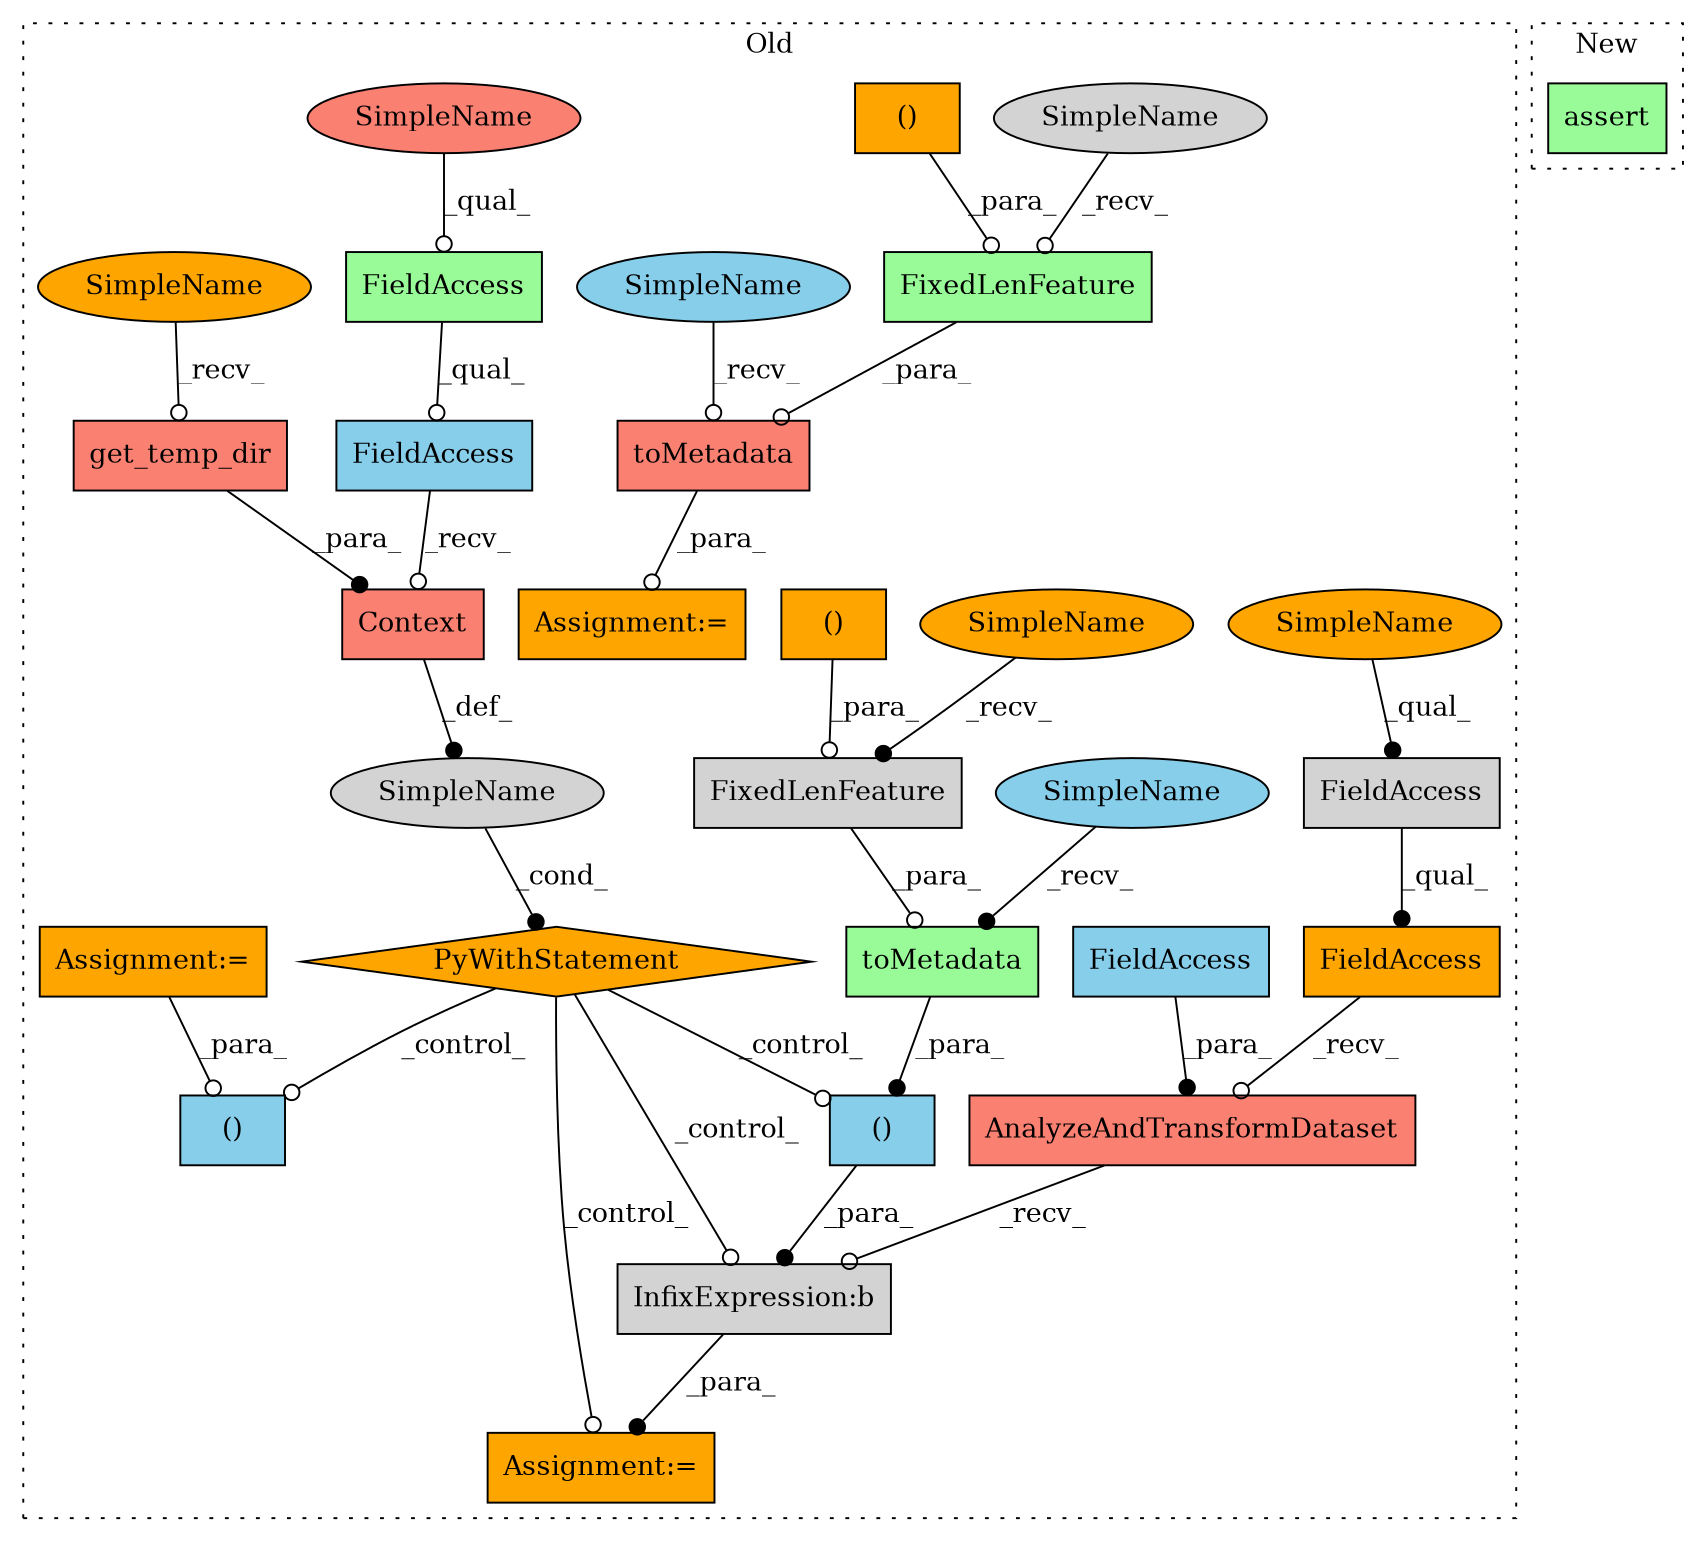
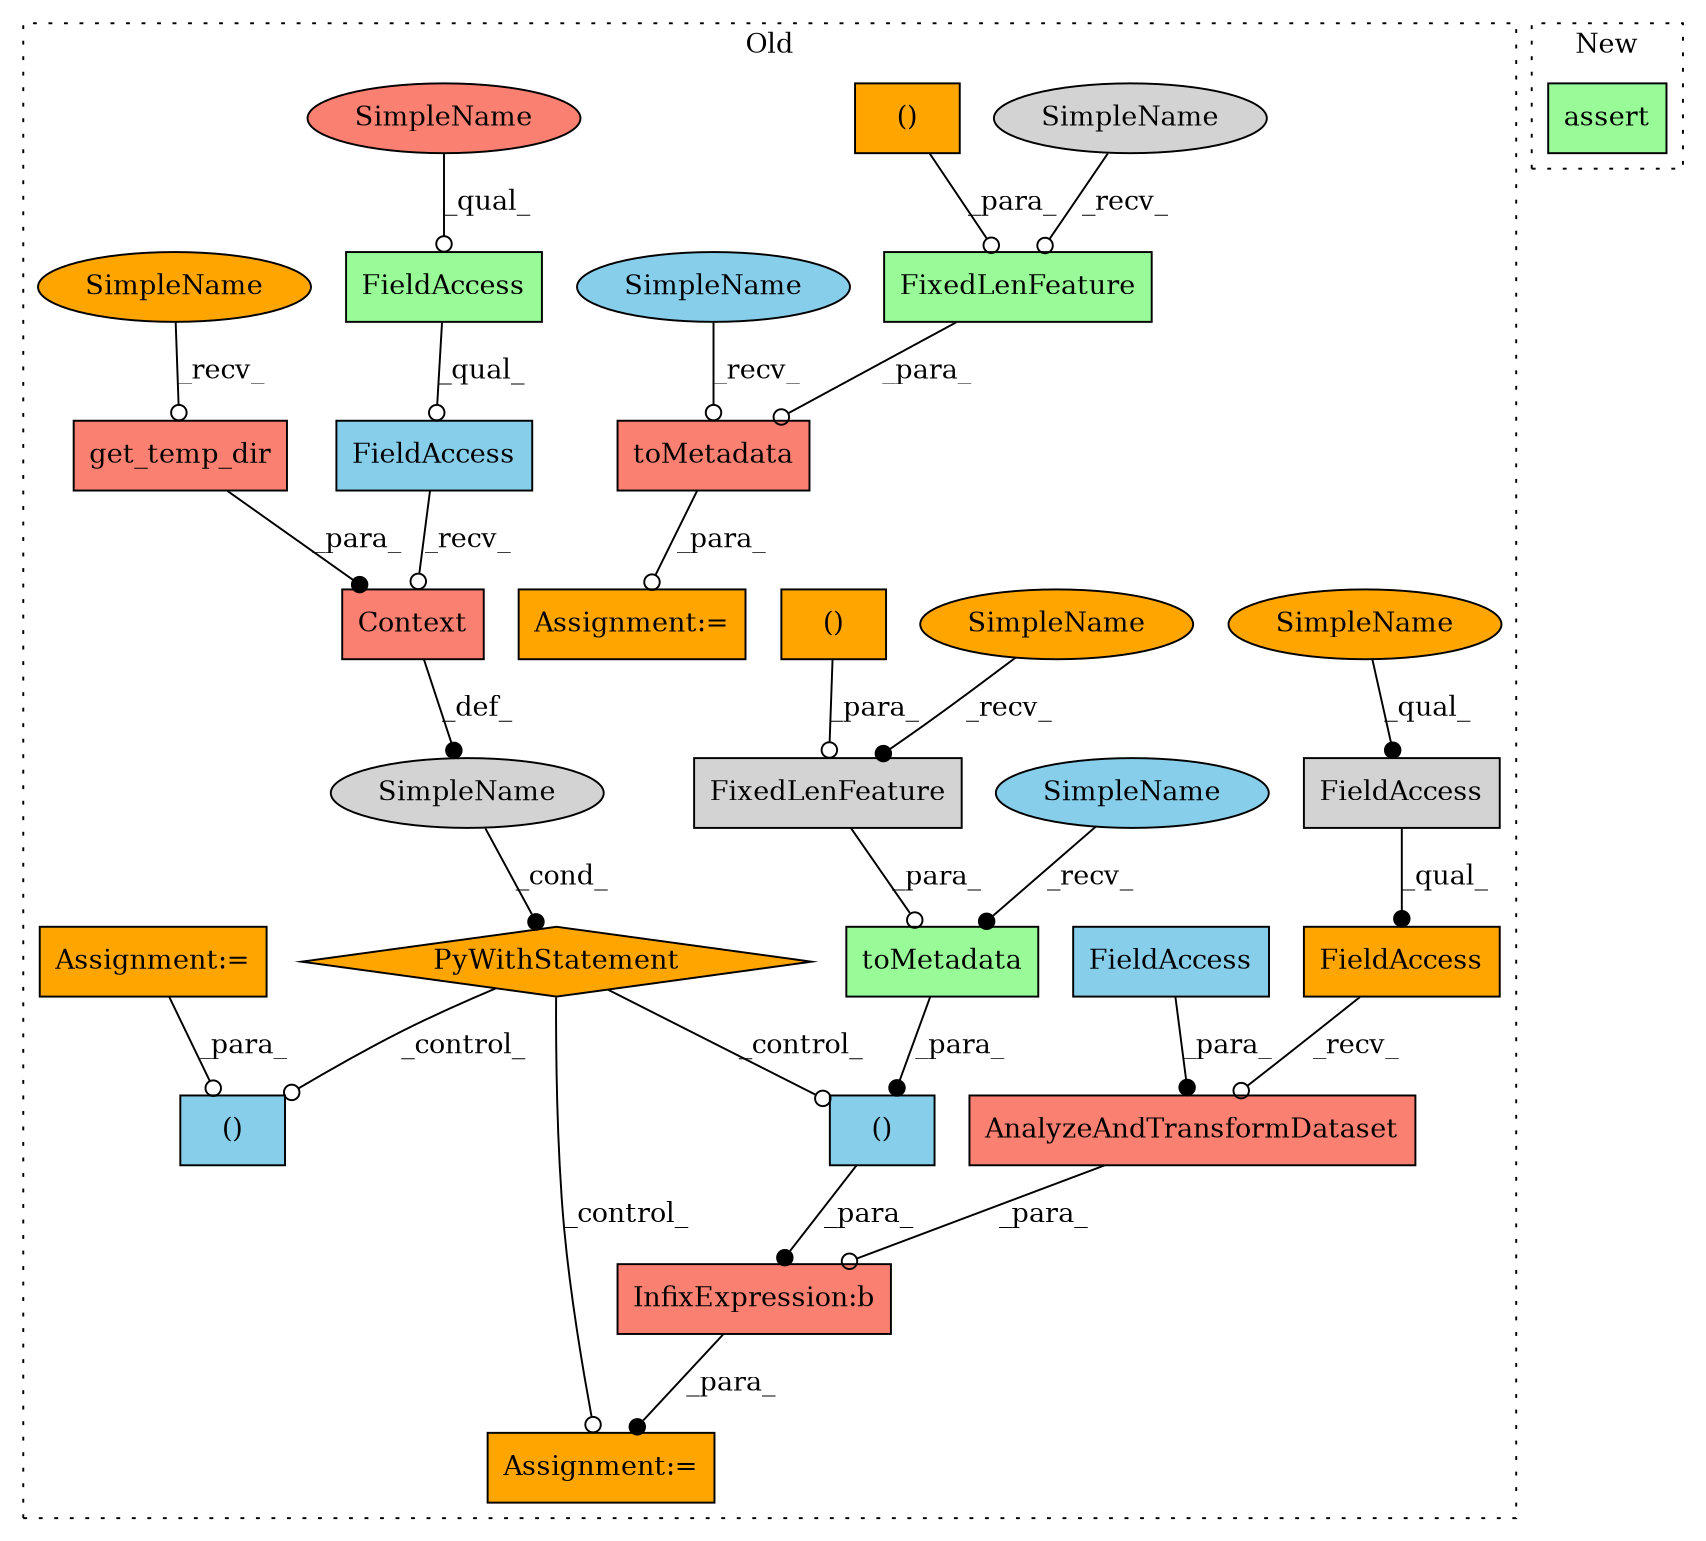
edge "PyWithStatement" -> "InfixExpression:b": removed, label "_control_"
edge "AnalyzeAndTransformDataset" -> "InfixExpression:b": label "_recv_" -> "_para_"
node "InfixExpression:b": fillcolor lightgrey -> salmon
